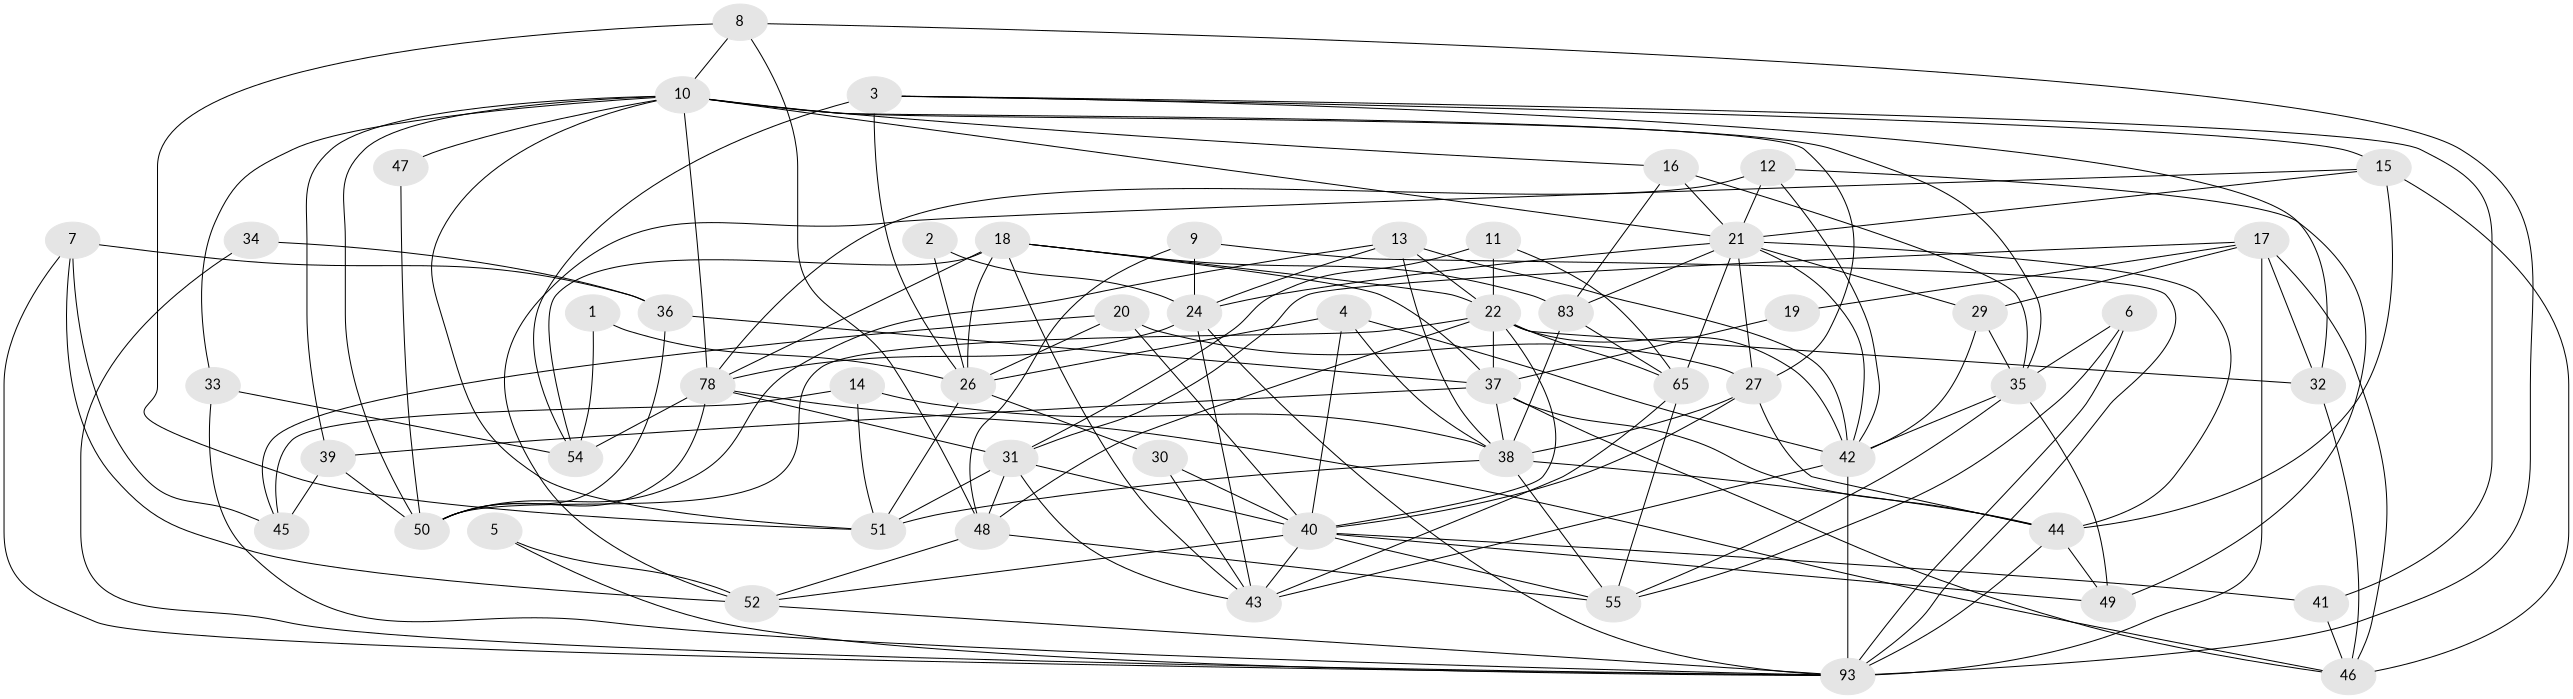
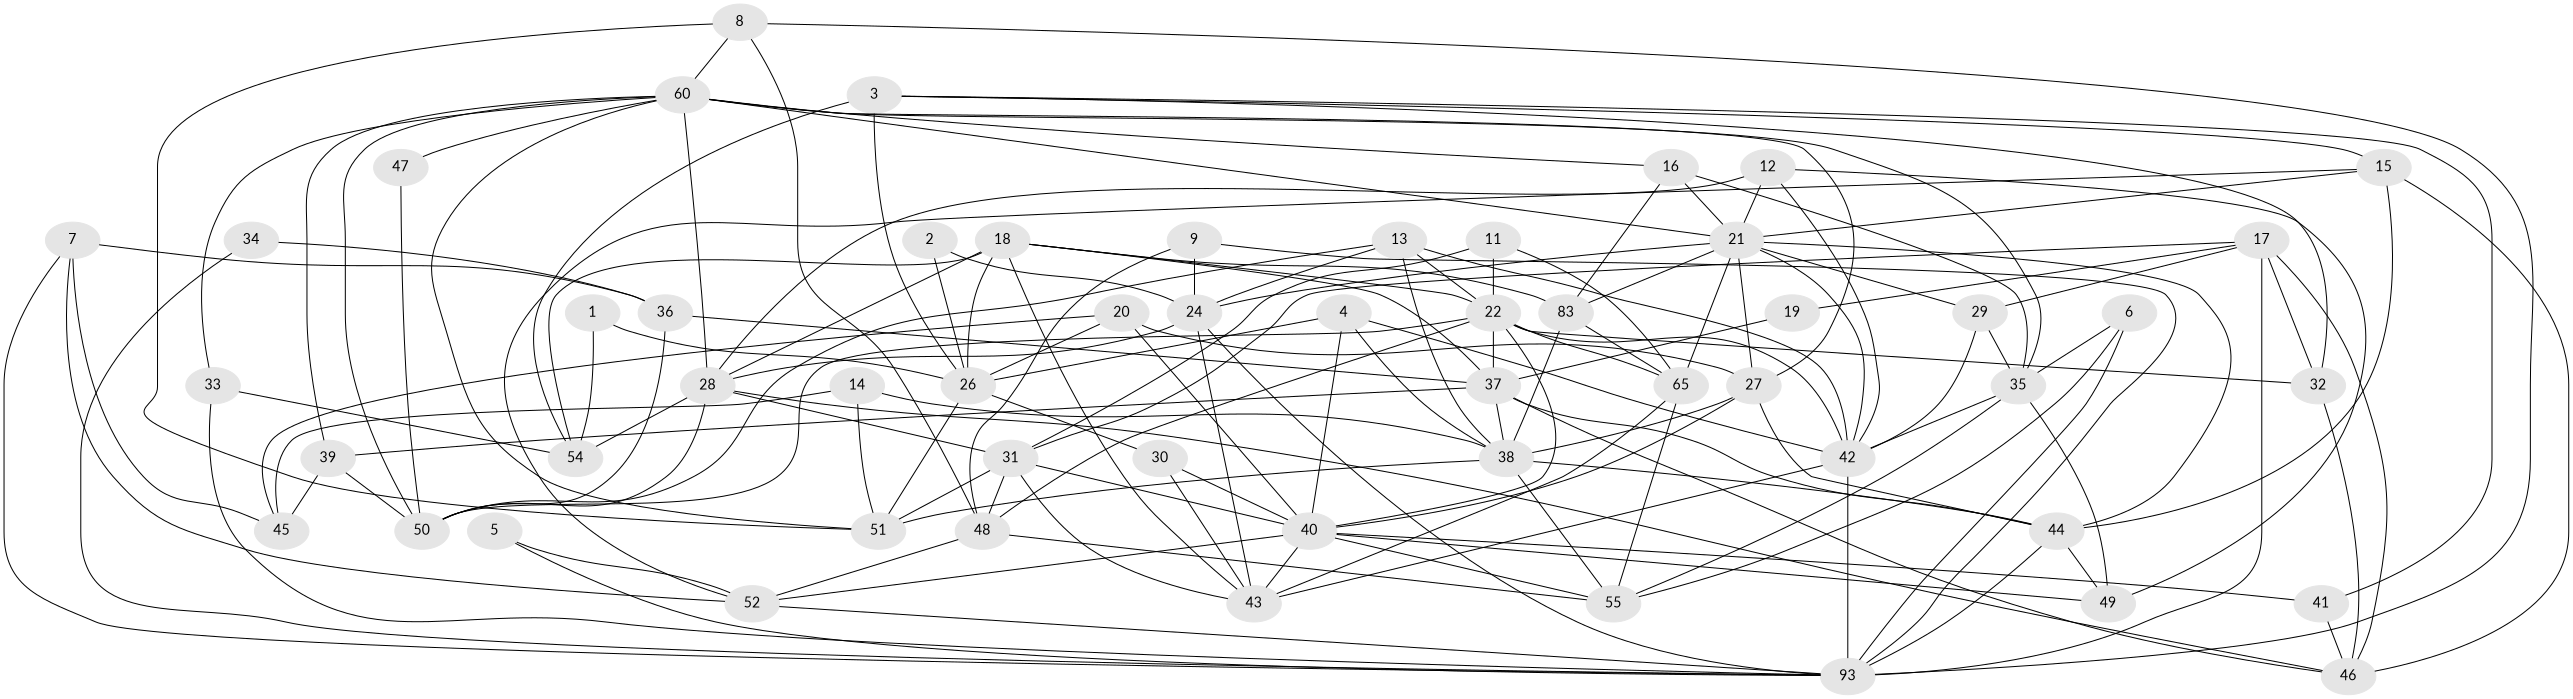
node "10": label "10" -> "60"
node "78": label "78" -> "28"
